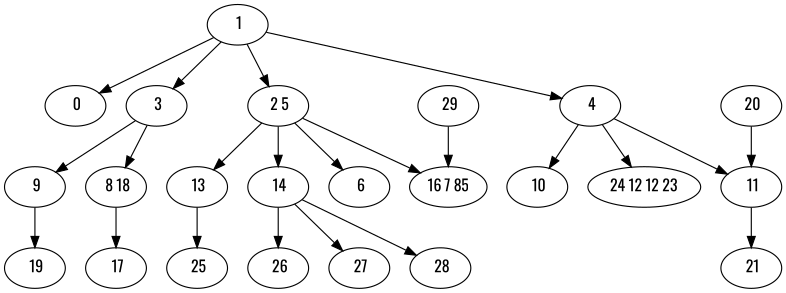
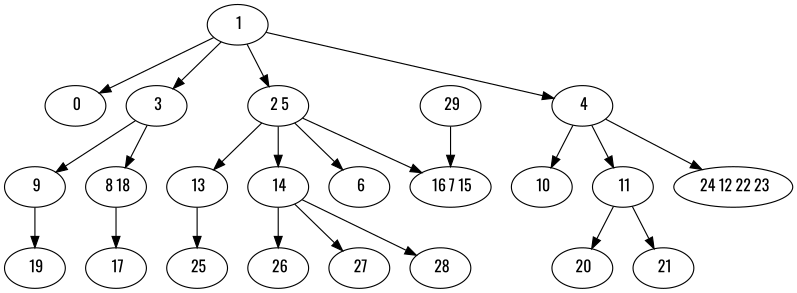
edge "20" -> "11": reversed
node "16 7 85": label "16 7 85" -> "16 7 15"
node "24 12 12 23": label "24 12 12 23" -> "24 12 22 23"
